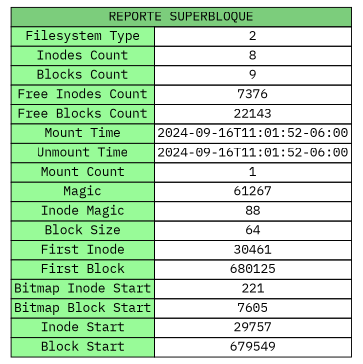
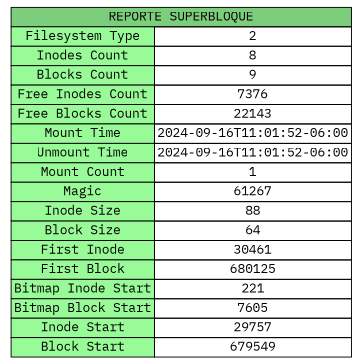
node "REPORTE SUPERBLOQUE": text "Inode Magic" -> "Inode Size"
